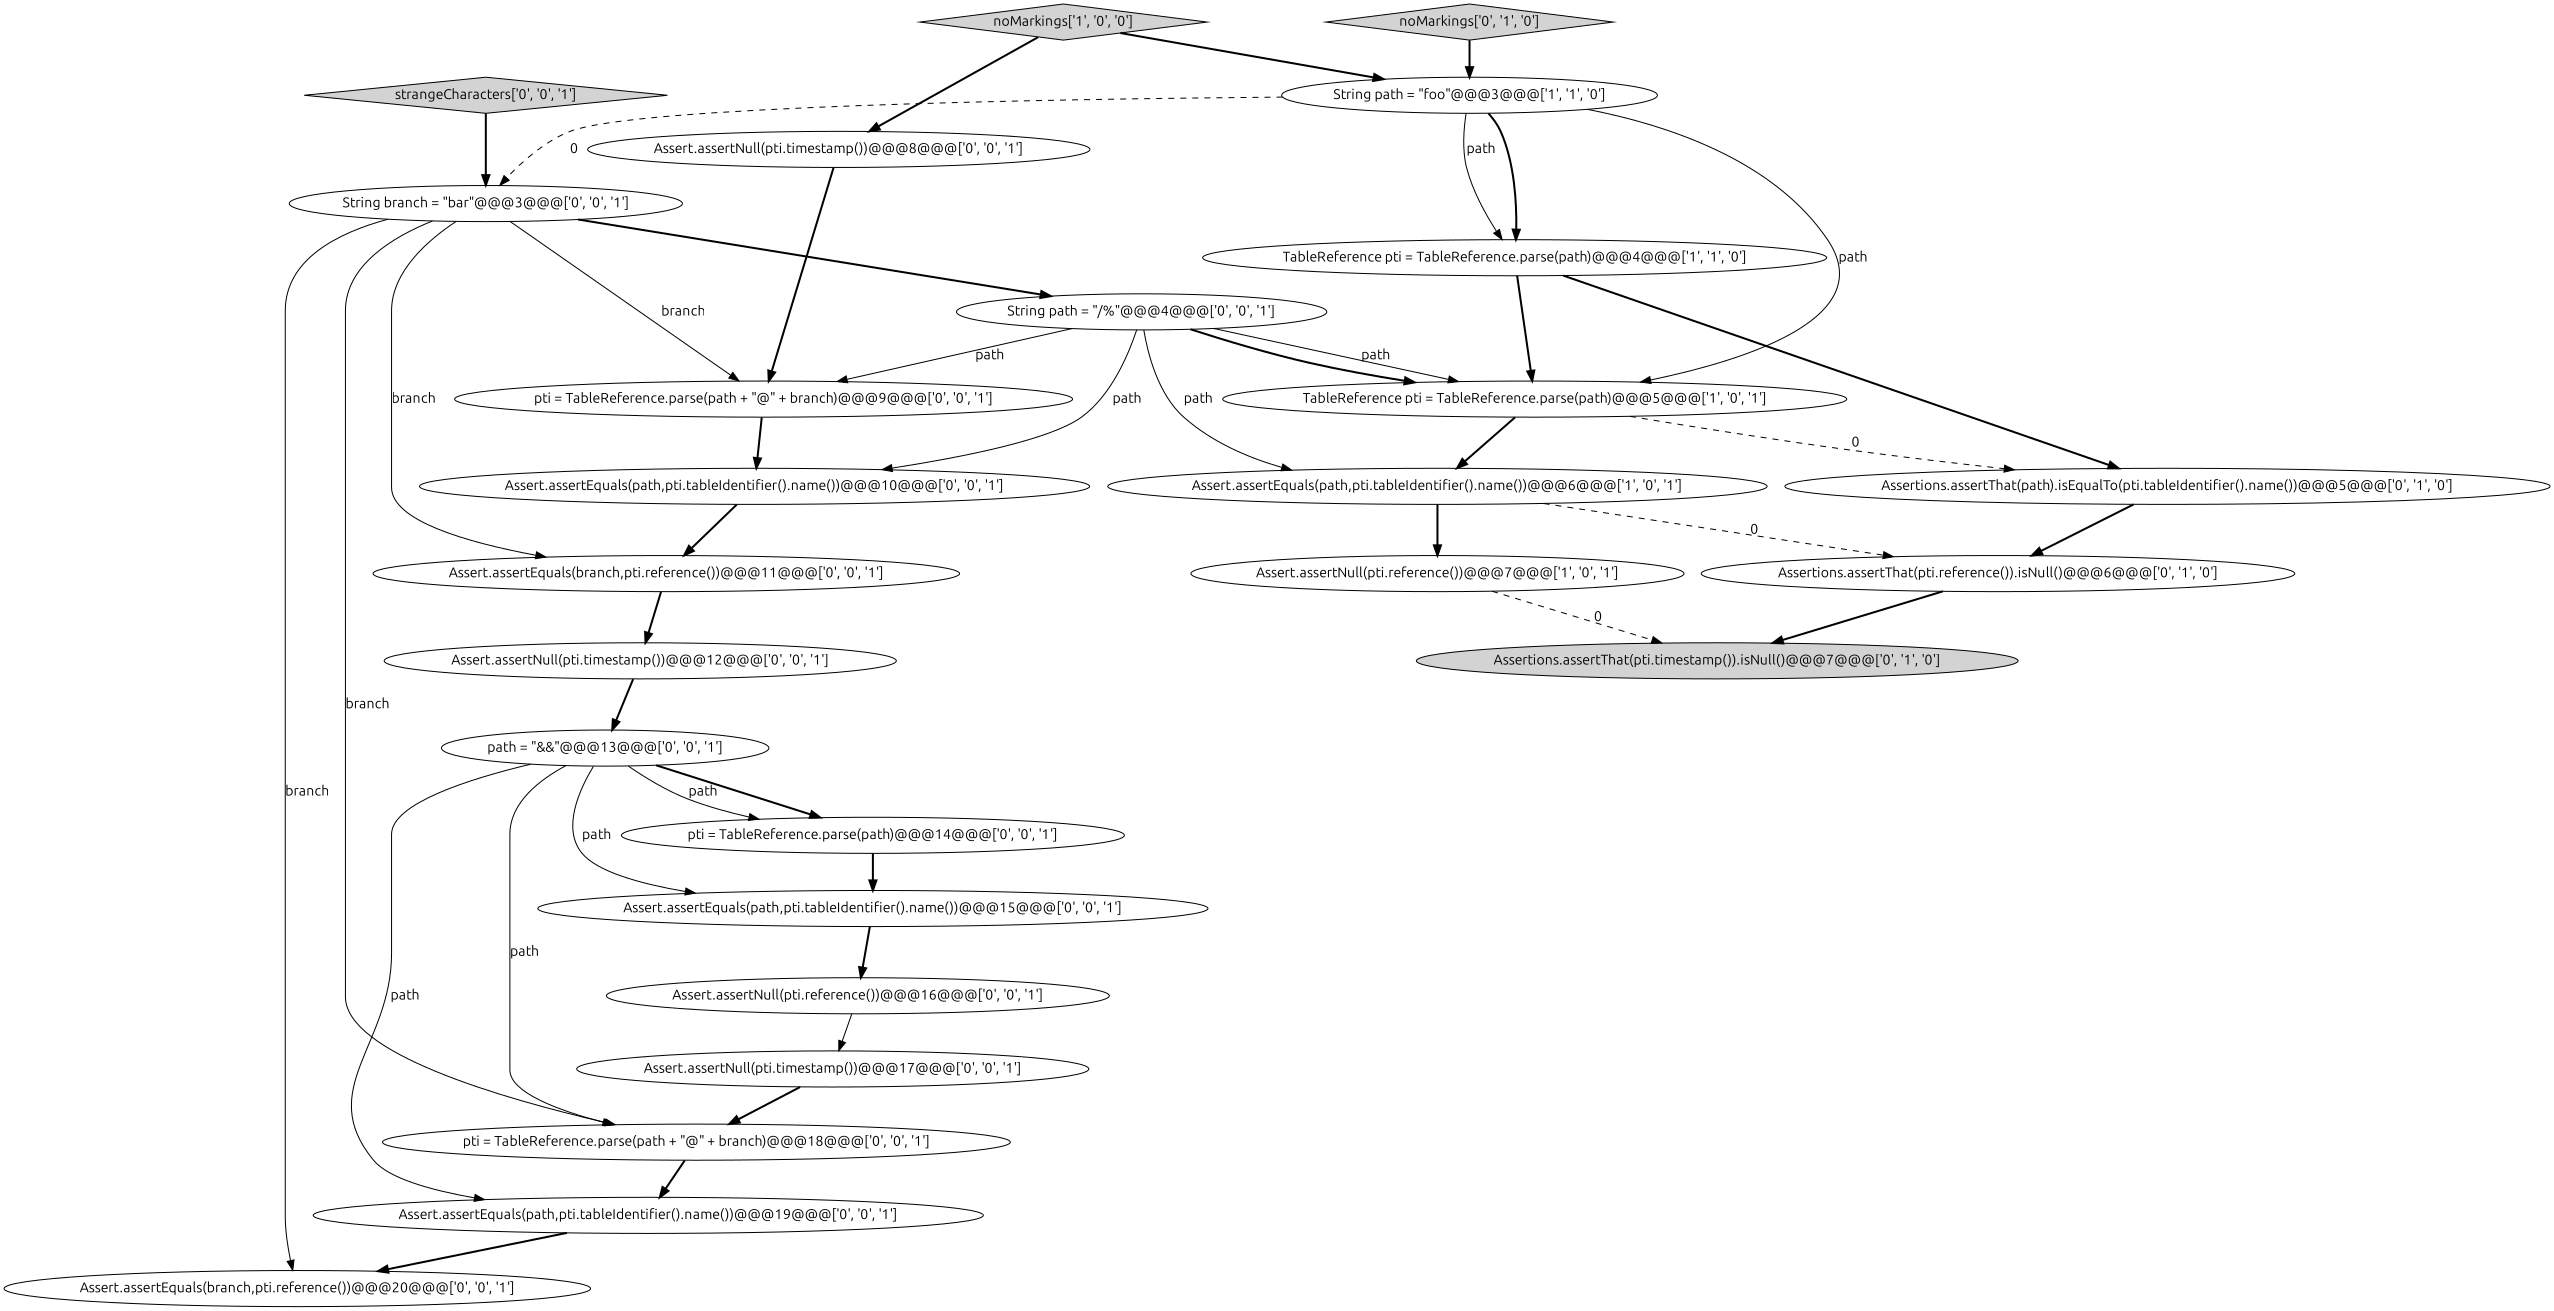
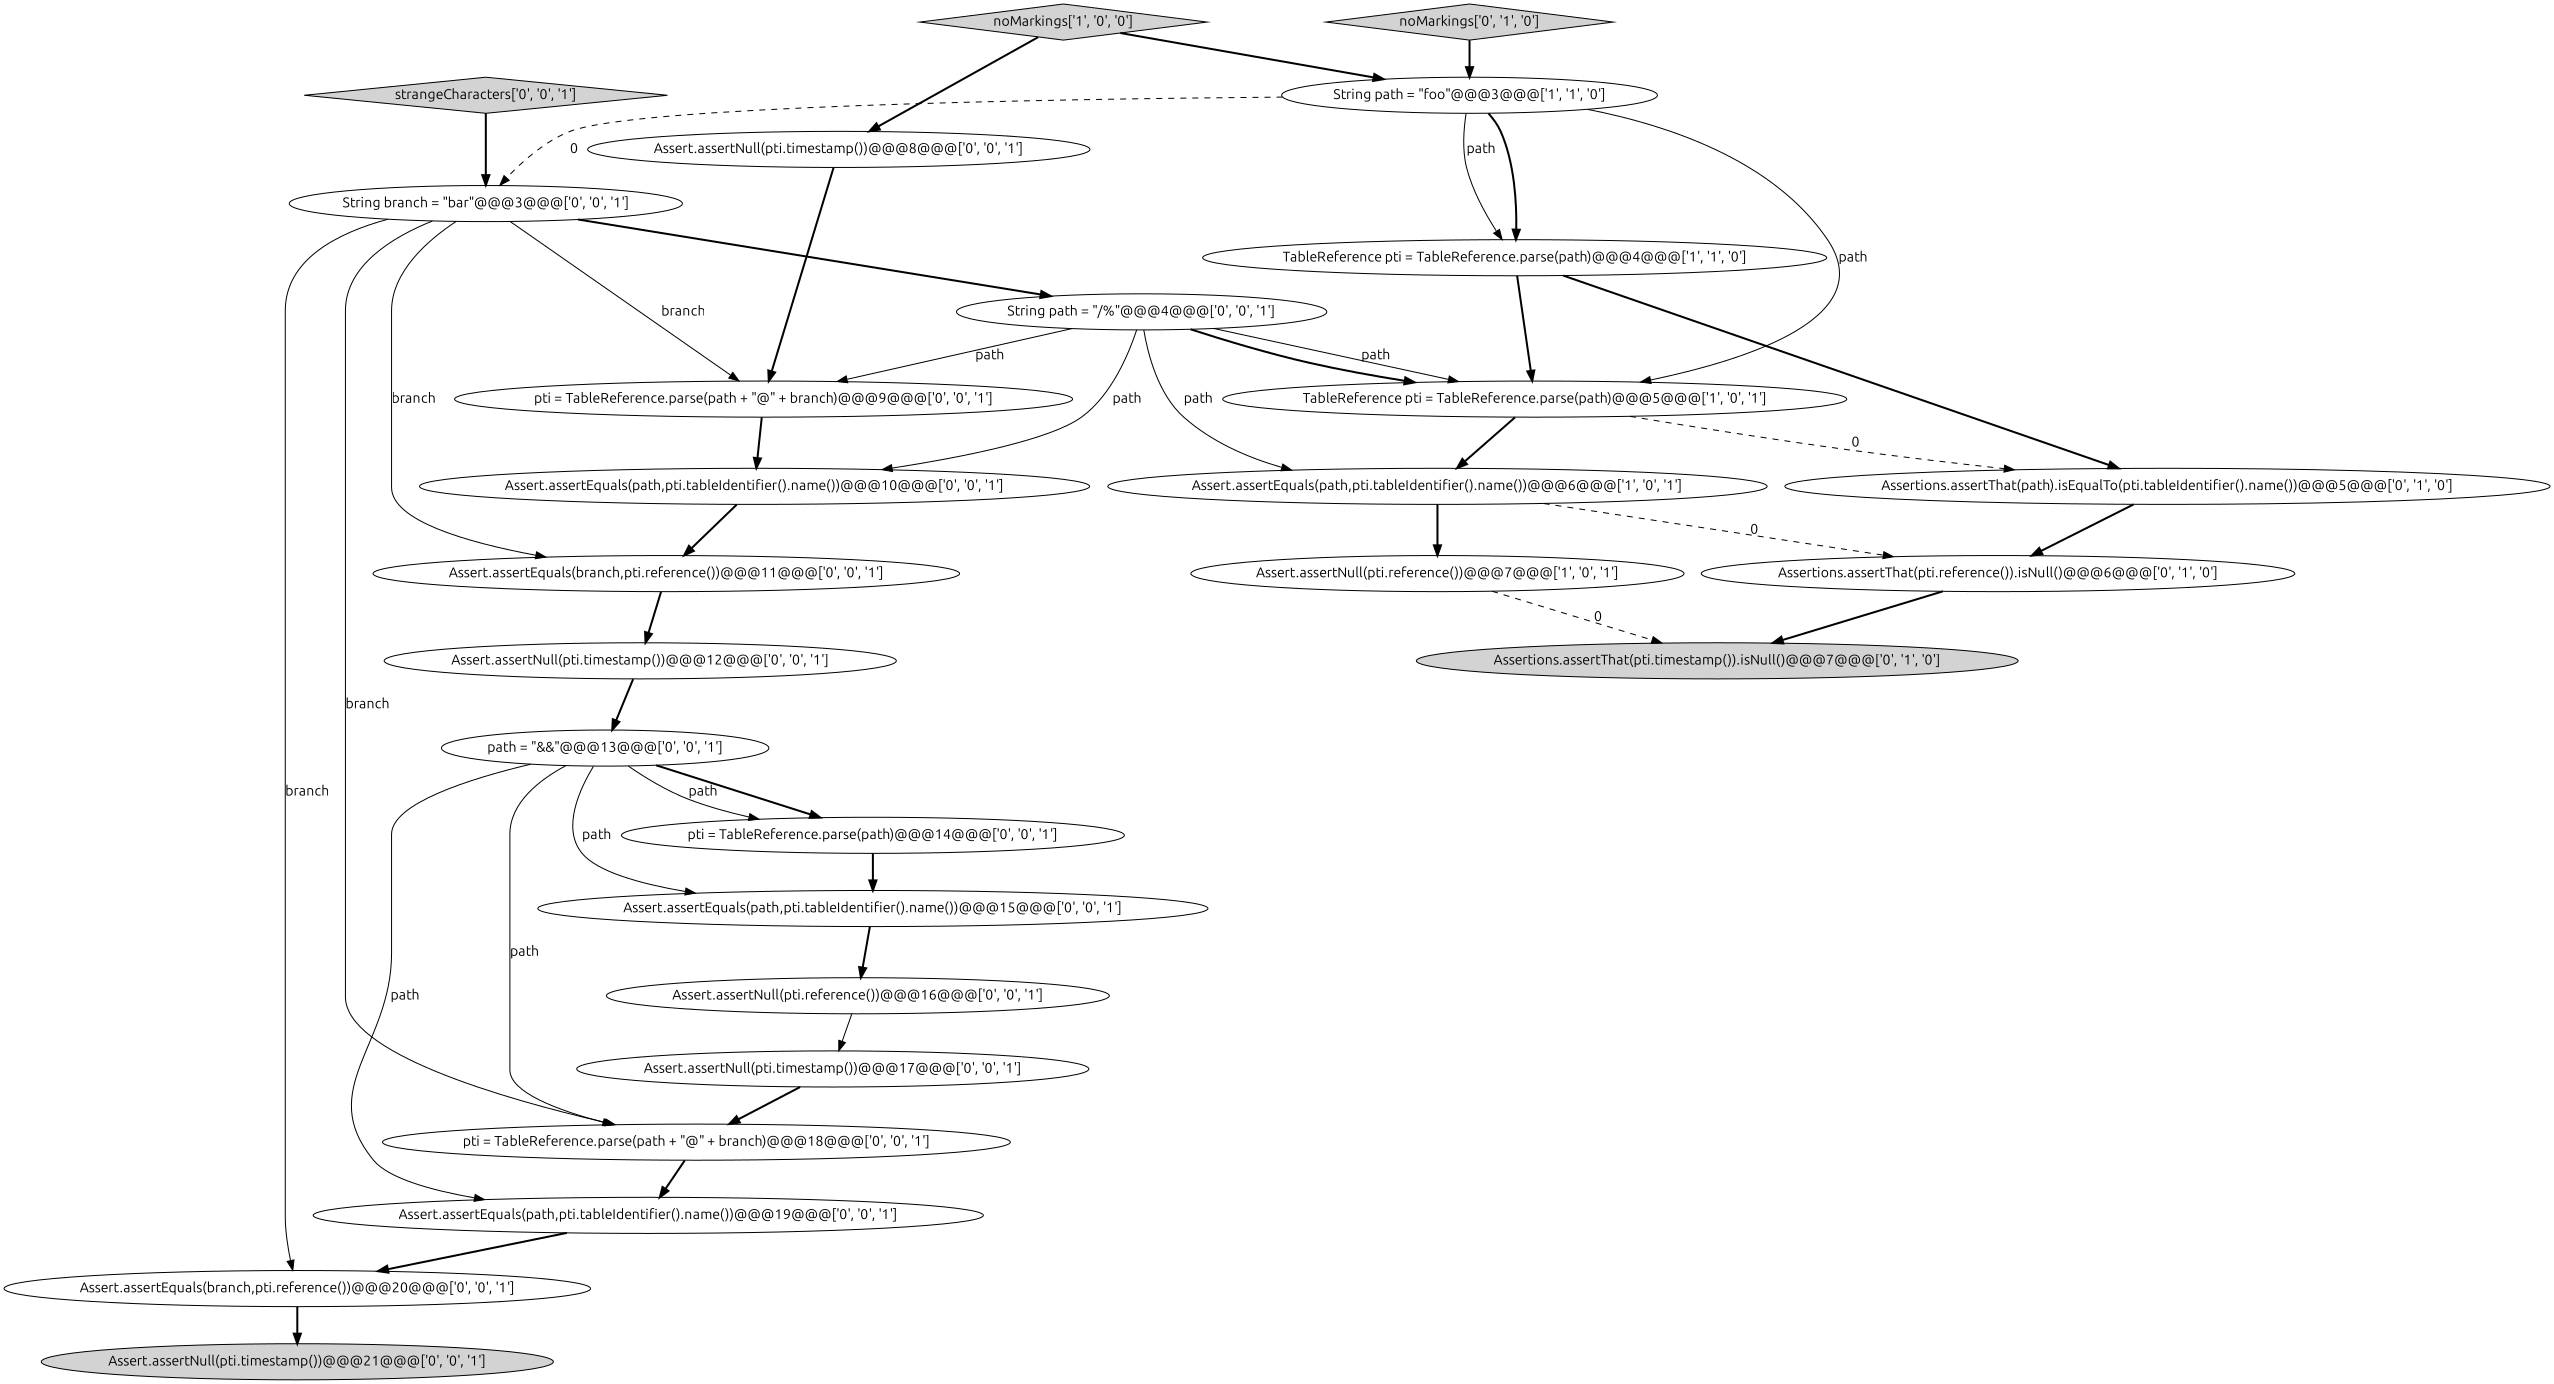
node "Assert.assertNull(pti.timestamp())@@@21@@@['0', '0', '1']": added
